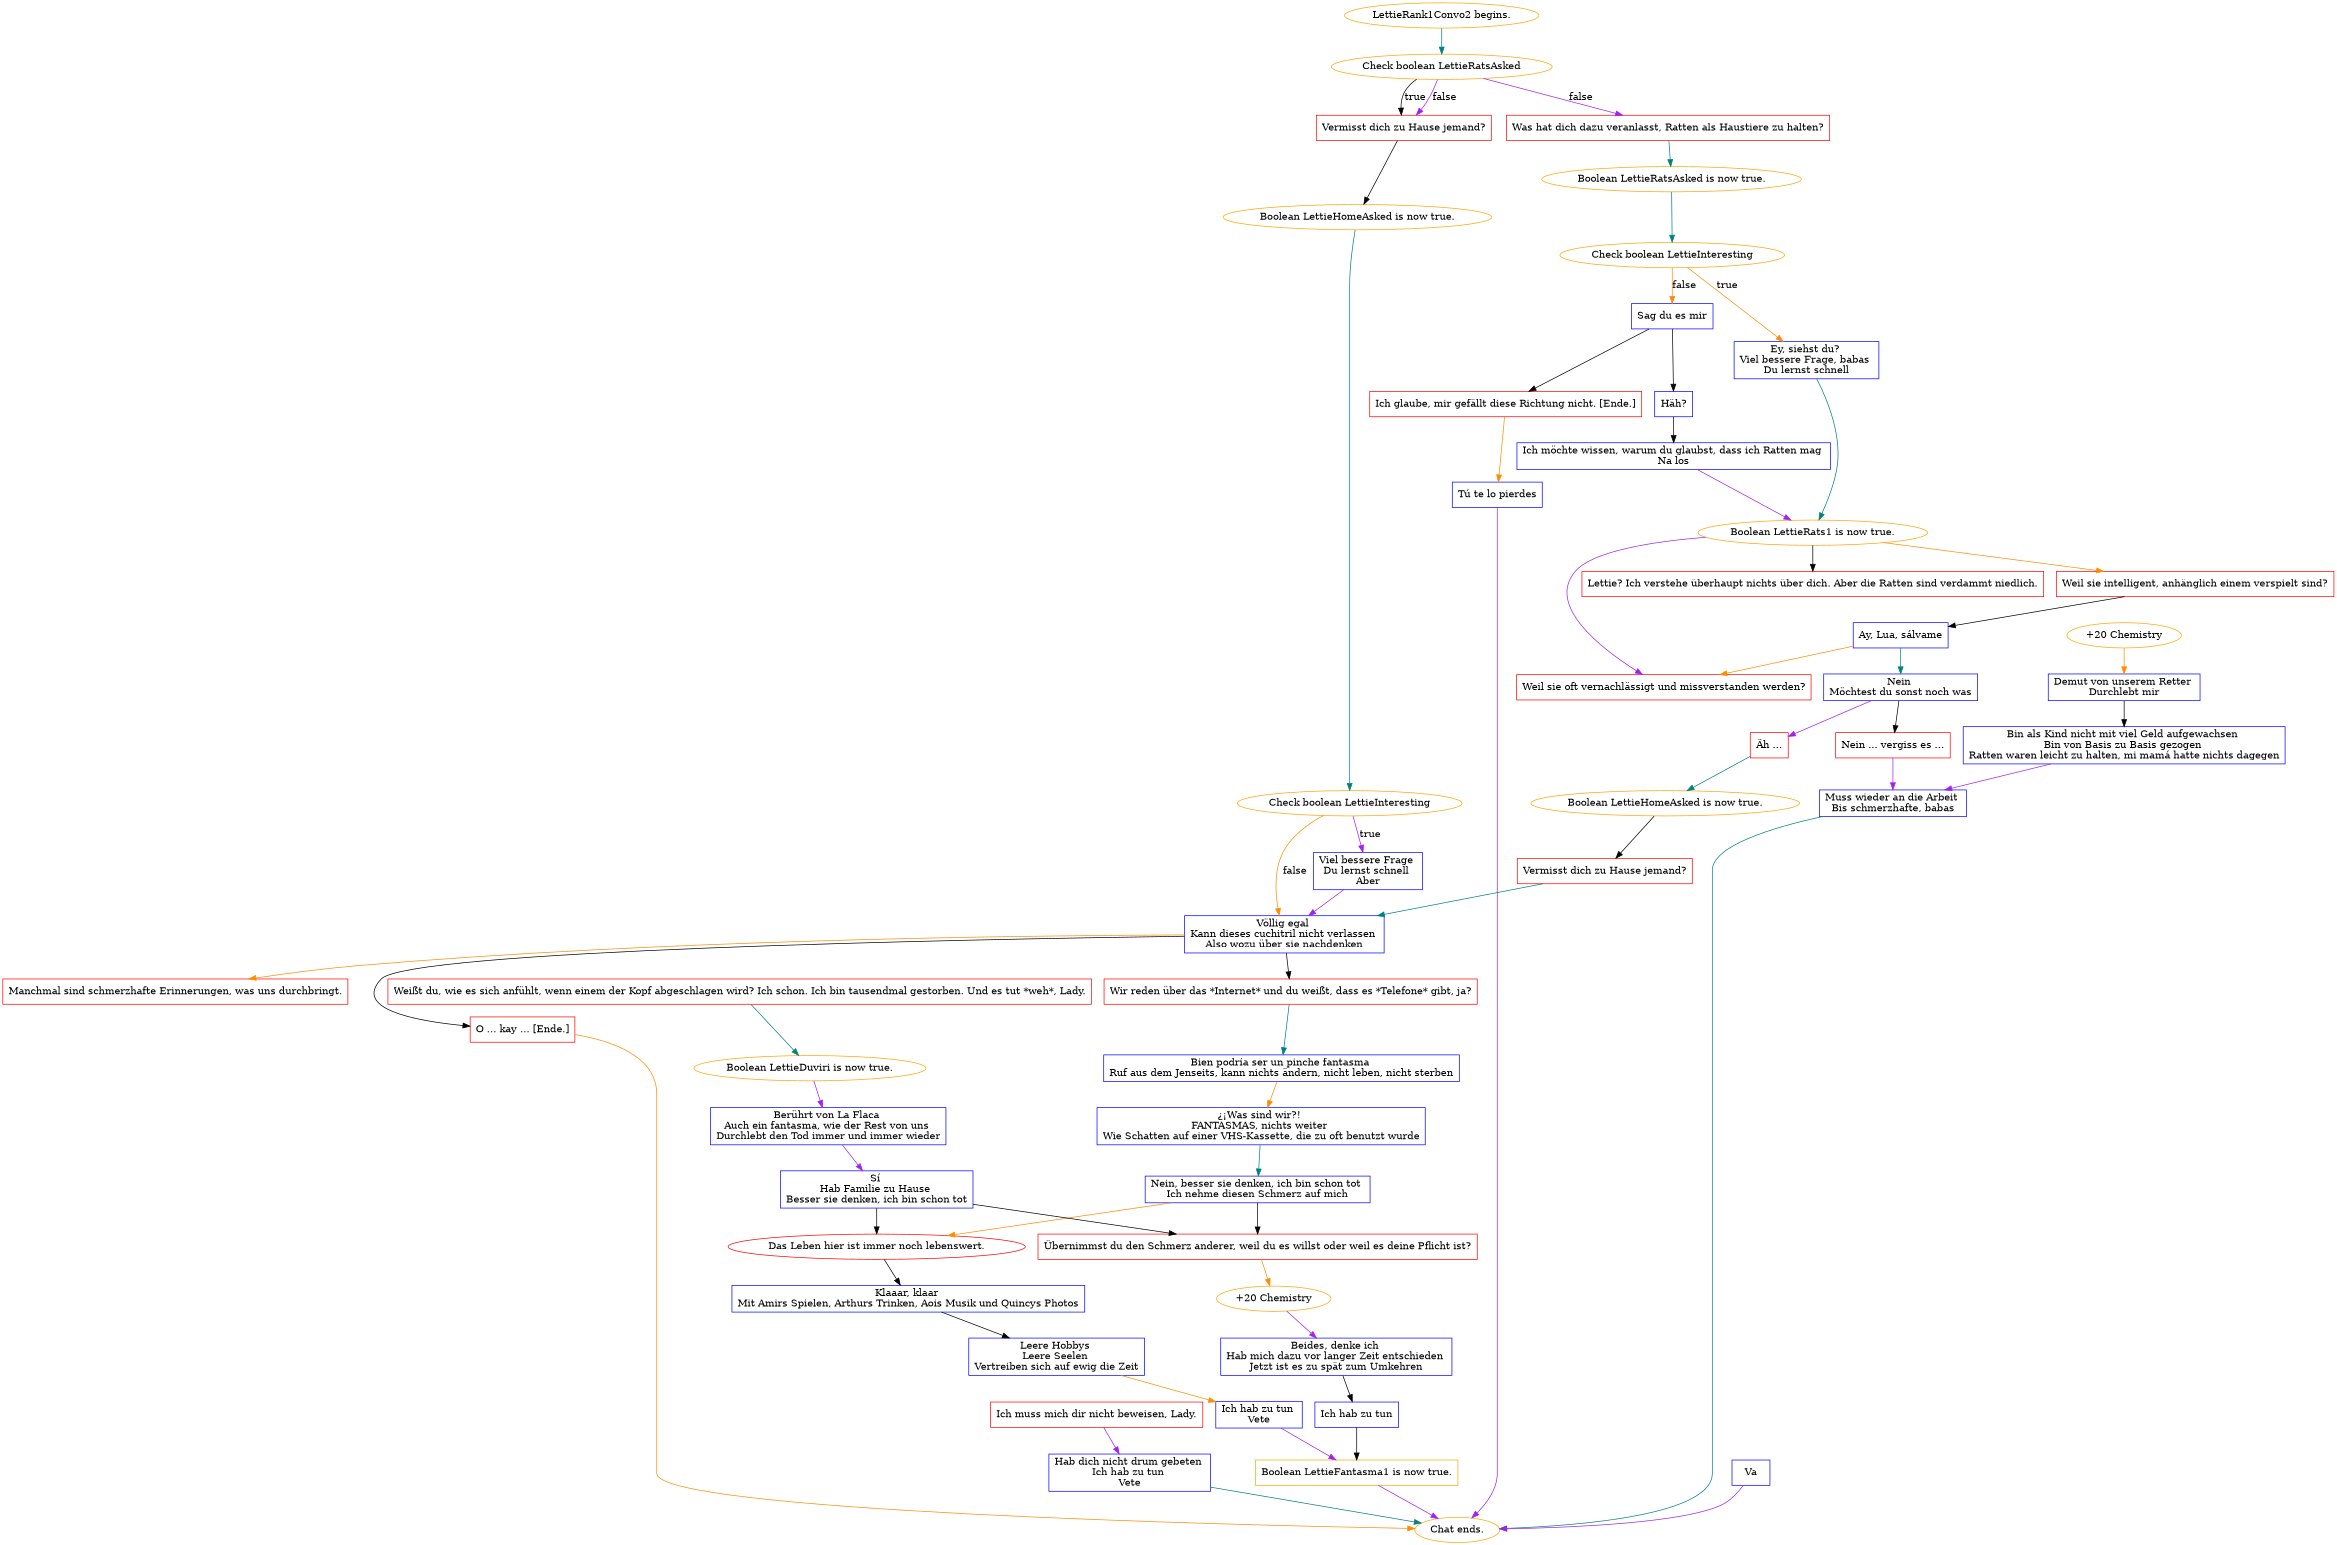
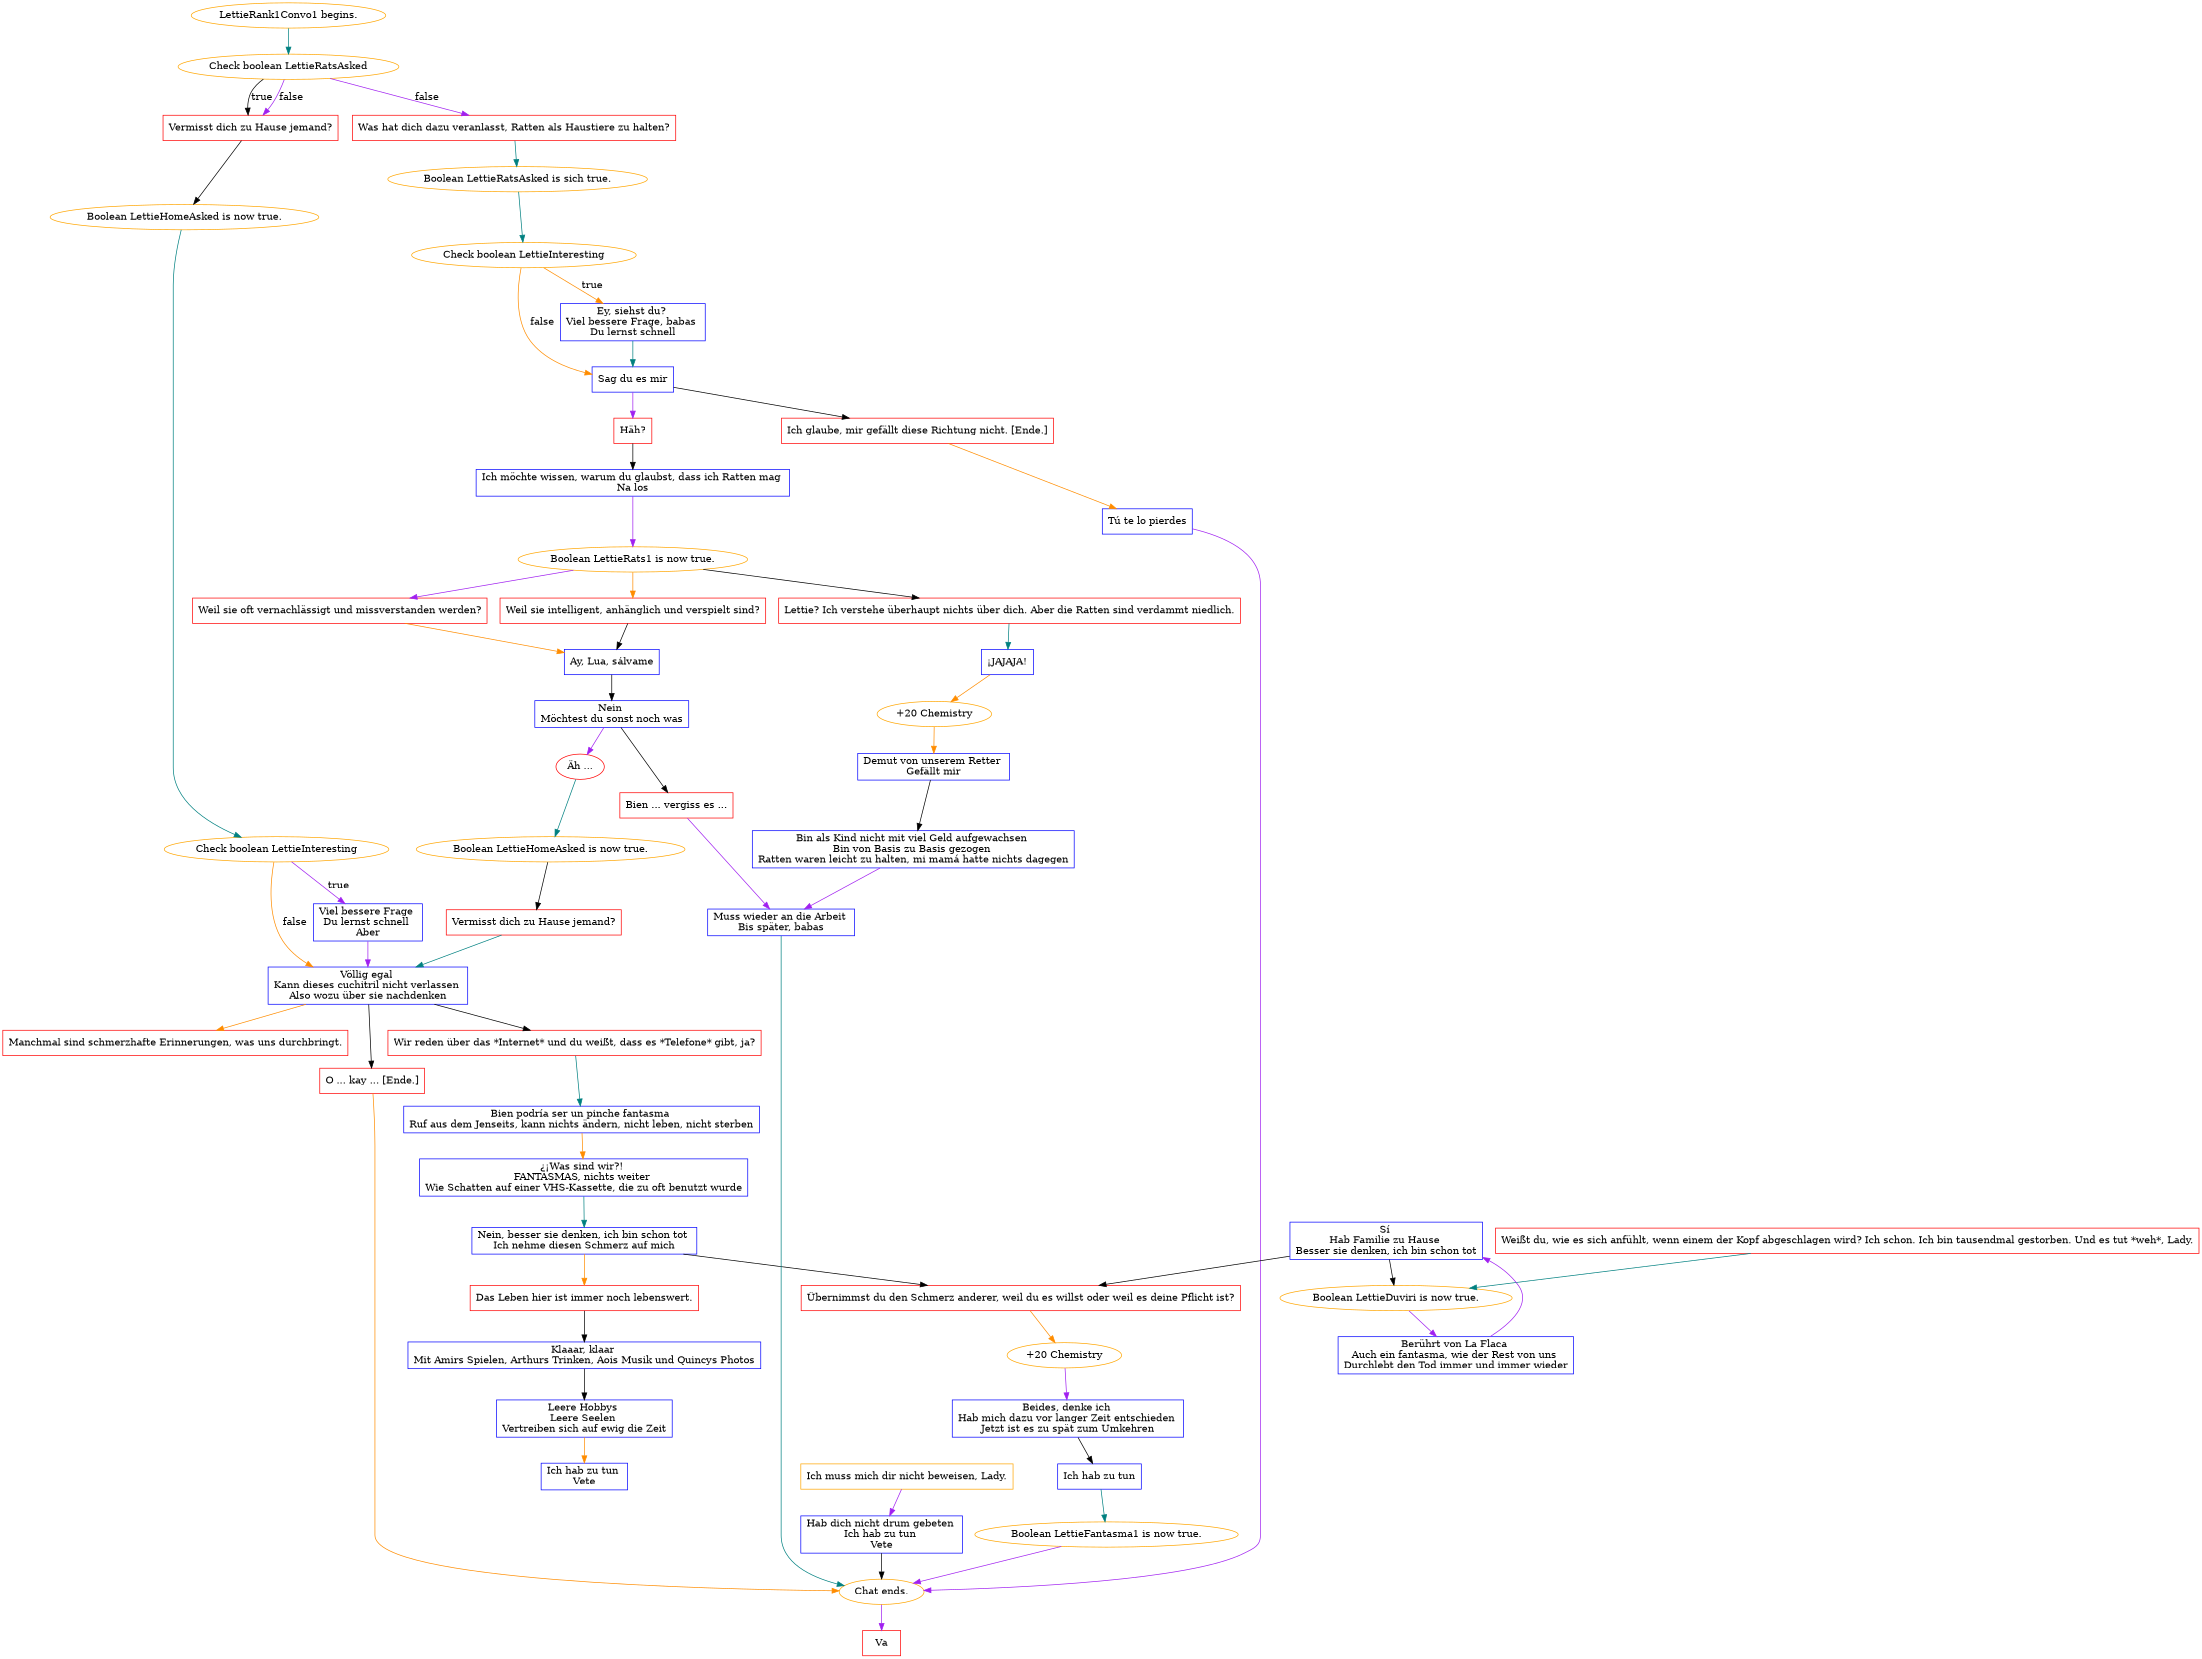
node "LettieRank1Convo2 begins.": label "LettieRank1Convo2 begins." -> "LettieRank1Convo1 begins."
node "Boolean LettieRatsAsked is now true.": label "Boolean LettieRatsAsked is now true." -> "Boolean LettieRatsAsked is sich true."
edge "Sag du es mir" -> "Häh?": color black -> purple
node "Häh?": color blue -> red
edge "Ey, siehst du? Viel bessere Frage, babas Du lernst schnell" -> "Boolean LettieRats1 is now true.": now "Ey, siehst du? Viel bessere Frage, babas Du lernst schnell" -> "Sag du es mir"
node "Weil sie intelligent, anhänglich einem verspielt sind?": label "Weil sie intelligent, anhänglich einem verspielt sind?" -> "Weil sie intelligent, anhänglich und verspielt sind?"
edge "Ay, Lua, sálvame" -> "Nein Möchtest du sonst noch was": color teal -> black
edge "Ay, Lua, sálvame" -> "Weil sie oft vernachlässigt und missverstanden werden?": reversed
node "¡JAJAJA!": added
node "Demut von unserem Retter Durchlebt mir": label "Demut von unserem Retter Durchlebt mir" -> "Demut von unserem Retter Gefällt mir"
node "Äh ...": shape box -> ellipse
node "Nein ... vergiss es ...": label "Nein ... vergiss es ..." -> "Bien ... vergiss es ..."
node "Muss wieder an die Arbeit Bis schmerzhafte, babas": label "Muss wieder an die Arbeit Bis schmerzhafte, babas" -> "Muss wieder an die Arbeit Bis später, babas"
edge "Sí Hab Familie zu Hause Besser sie denken, ich bin schon tot" -> "Das Leben hier ist immer noch lebenswert.": now "Sí Hab Familie zu Hause Besser sie denken, ich bin schon tot" -> "Boolean LettieDuviri is now true."
node "Das Leben hier ist immer noch lebenswert.": shape ellipse -> box
node "Ich muss mich dir nicht beweisen, Lady.": color red -> orange
edge "Ich hab zu tun" -> "Boolean LettieFantasma1 is now true.": color black -> teal
edge "Ich hab zu tun Vete" -> "Boolean LettieFantasma1 is now true.": removed
node "Boolean LettieFantasma1 is now true.": shape box -> ellipse
node "Va": color blue -> red
edge "Hab dich nicht drum gebeten Ich hab zu tun Vete" -> "Chat ends.": color teal -> black
edge "Va" -> "Chat ends.": reversed
